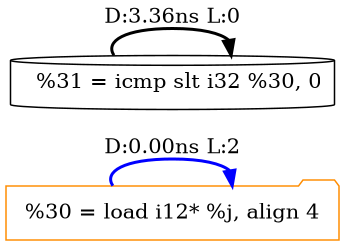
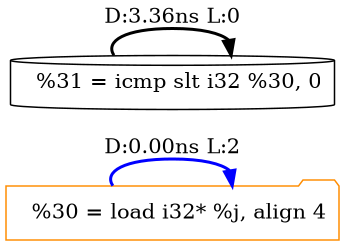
node "%30 = load i12* %j, align 4": label "%30 = load i12* %j, align 4" -> "%30 = load i32* %j, align 4"
